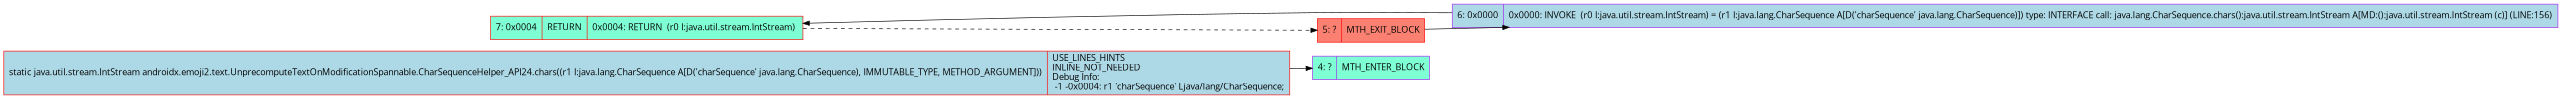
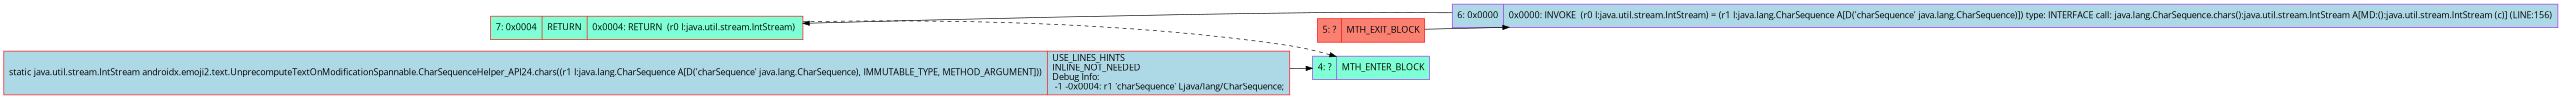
edge "7: 0x0004" -> "5: ?": now "7: 0x0004" -> "4: ?"
